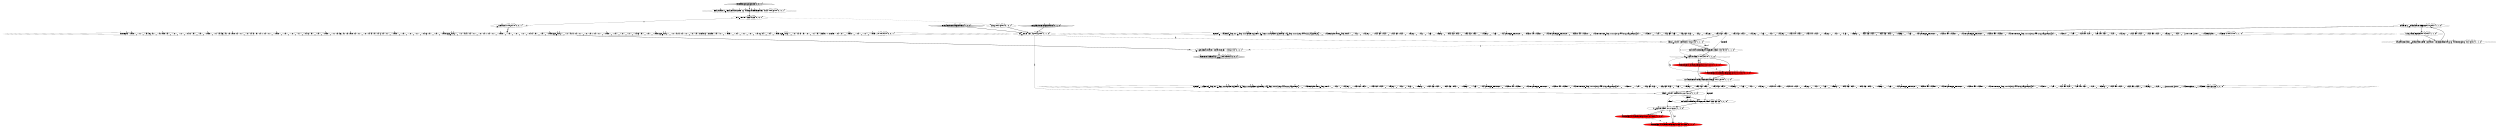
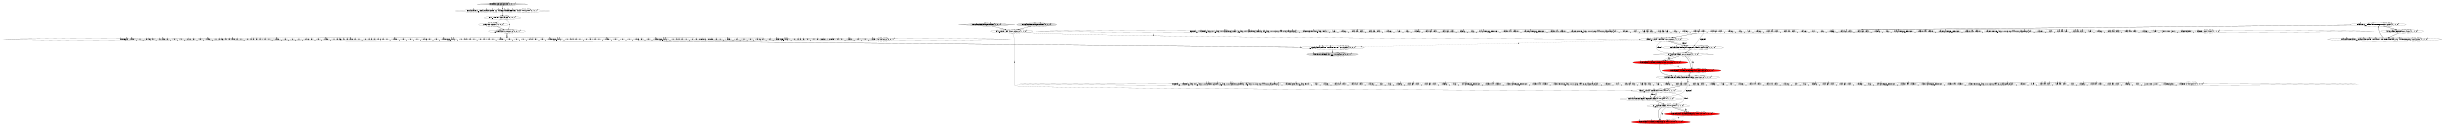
node "testCollectionFormatAnnotations['0', '1', '0']": shape diamond -> ellipse
edge "String r@@@5@@@['0', '0', '1']" -> "B b = new B().init(),b2@@@3@@@['1', '1', '0']": now "String r@@@5@@@['0', '0', '1']" -> "r = s.serialize(t)@@@6@@@['0', '0', '1']"
edge "rdfXml = s.build().serialize(b)@@@8@@@['1', '1', '0']" -> "b2 = p.parse(rdfXml,)@@@10@@@['1', '1', '0']": label "t" -> "rdfXml"
